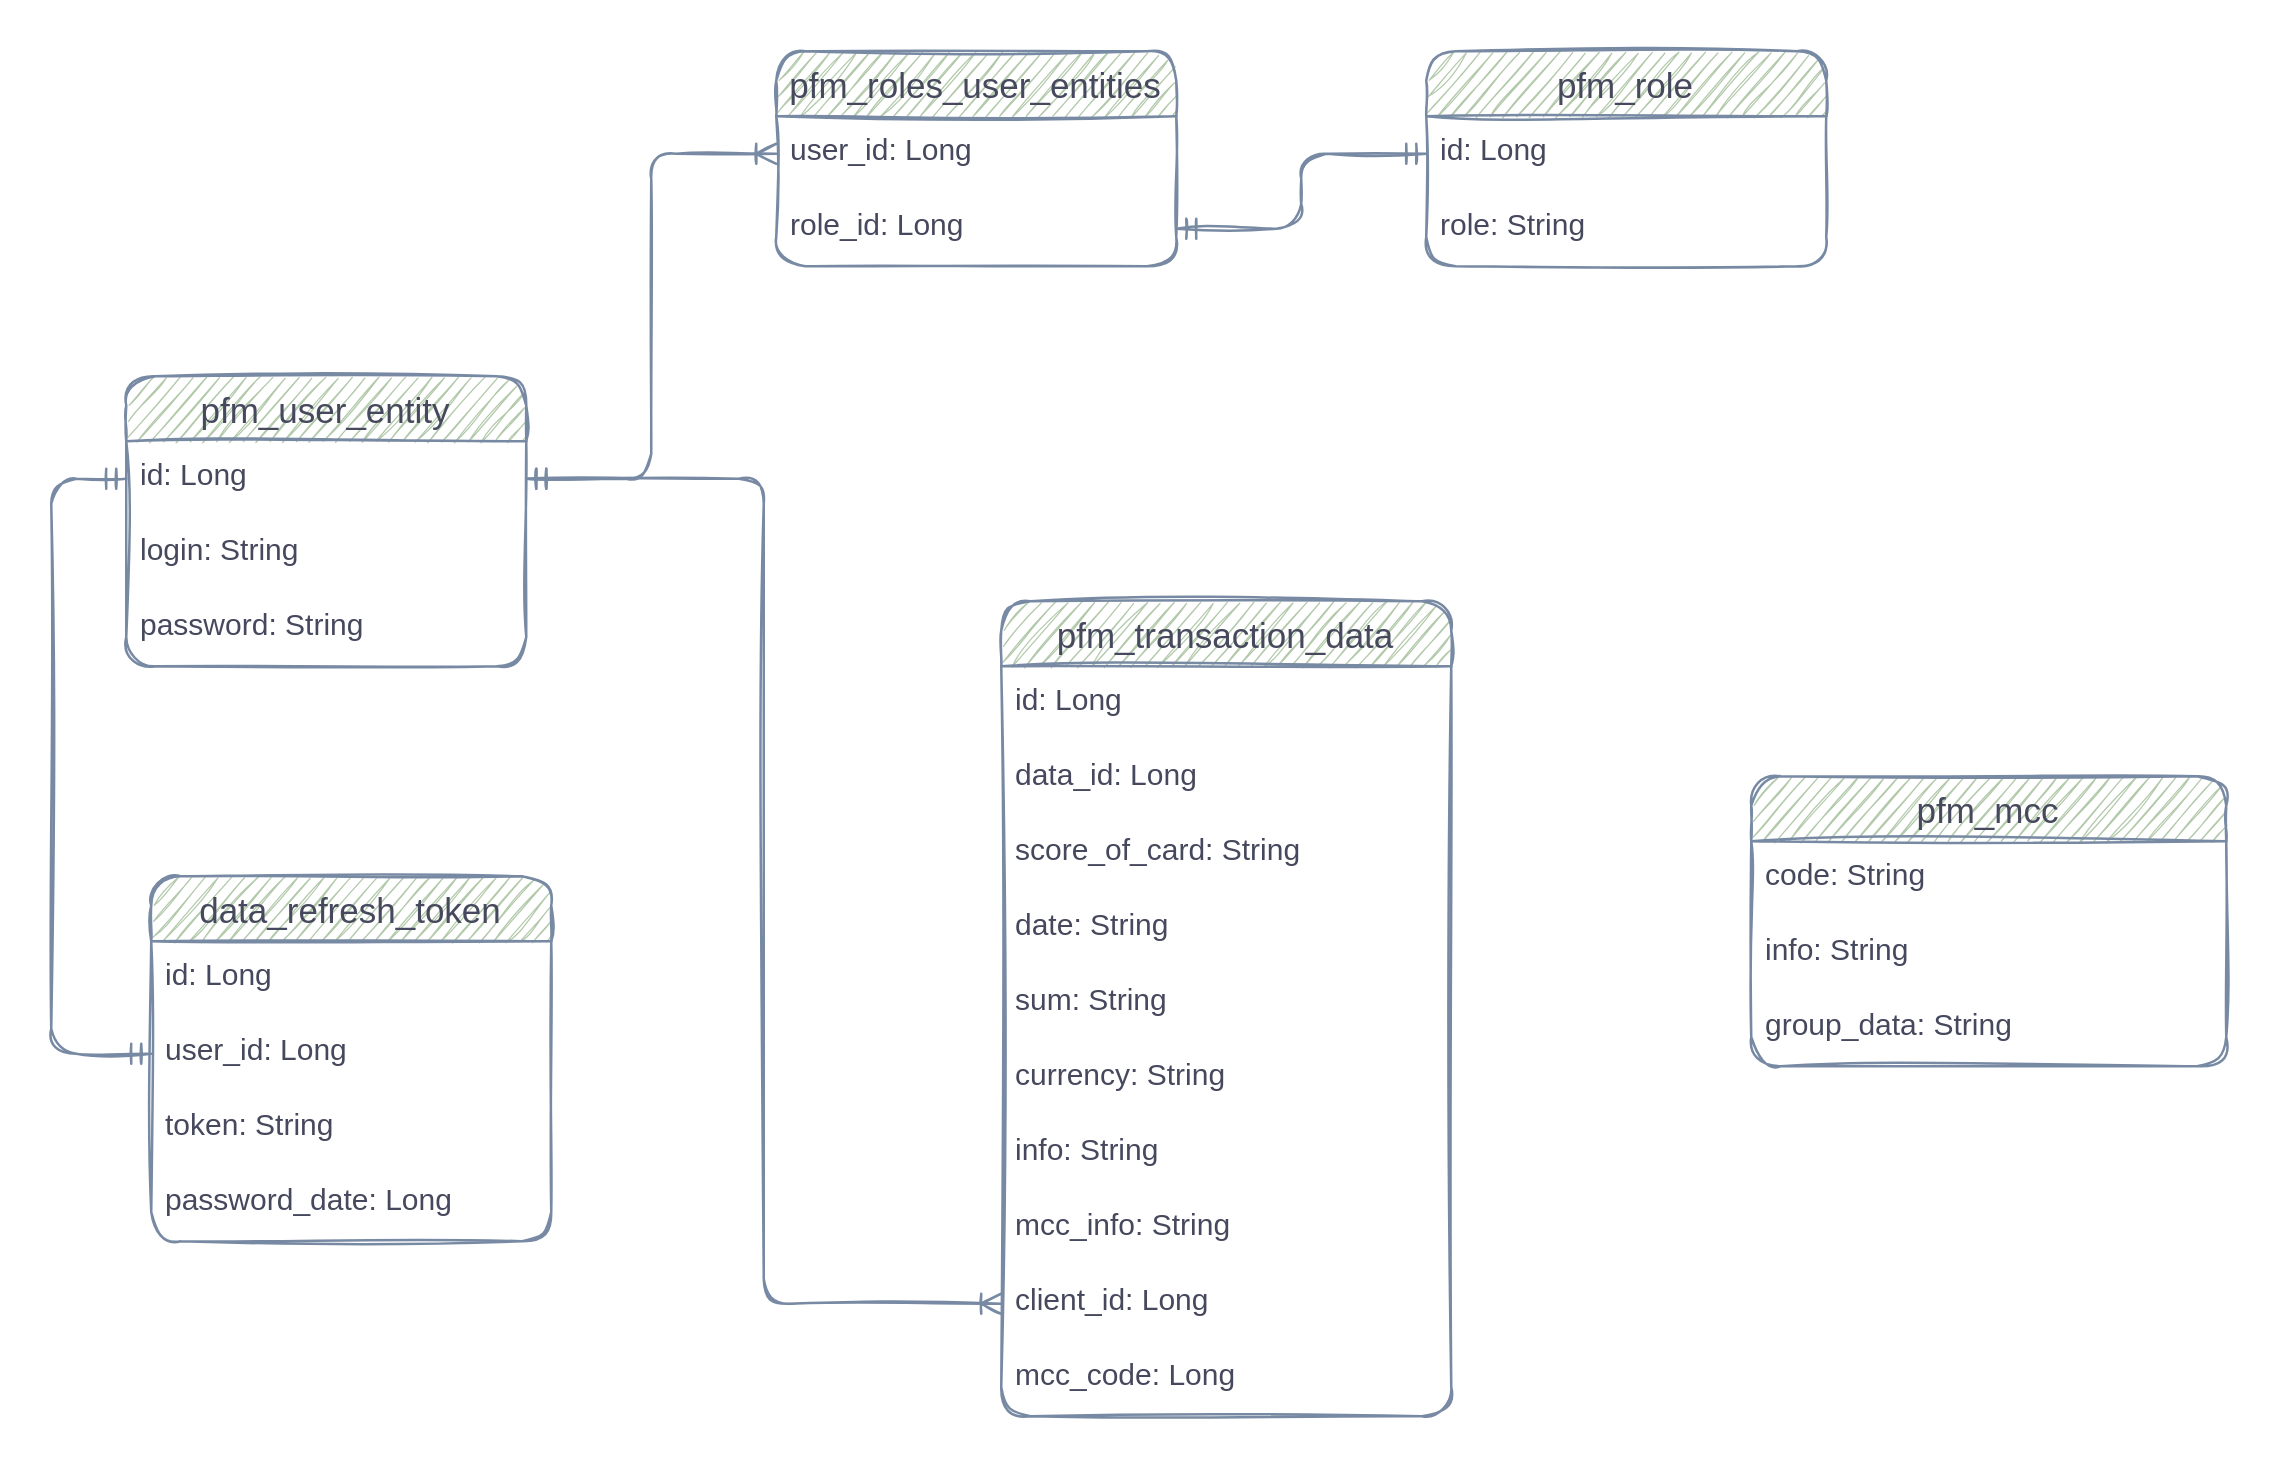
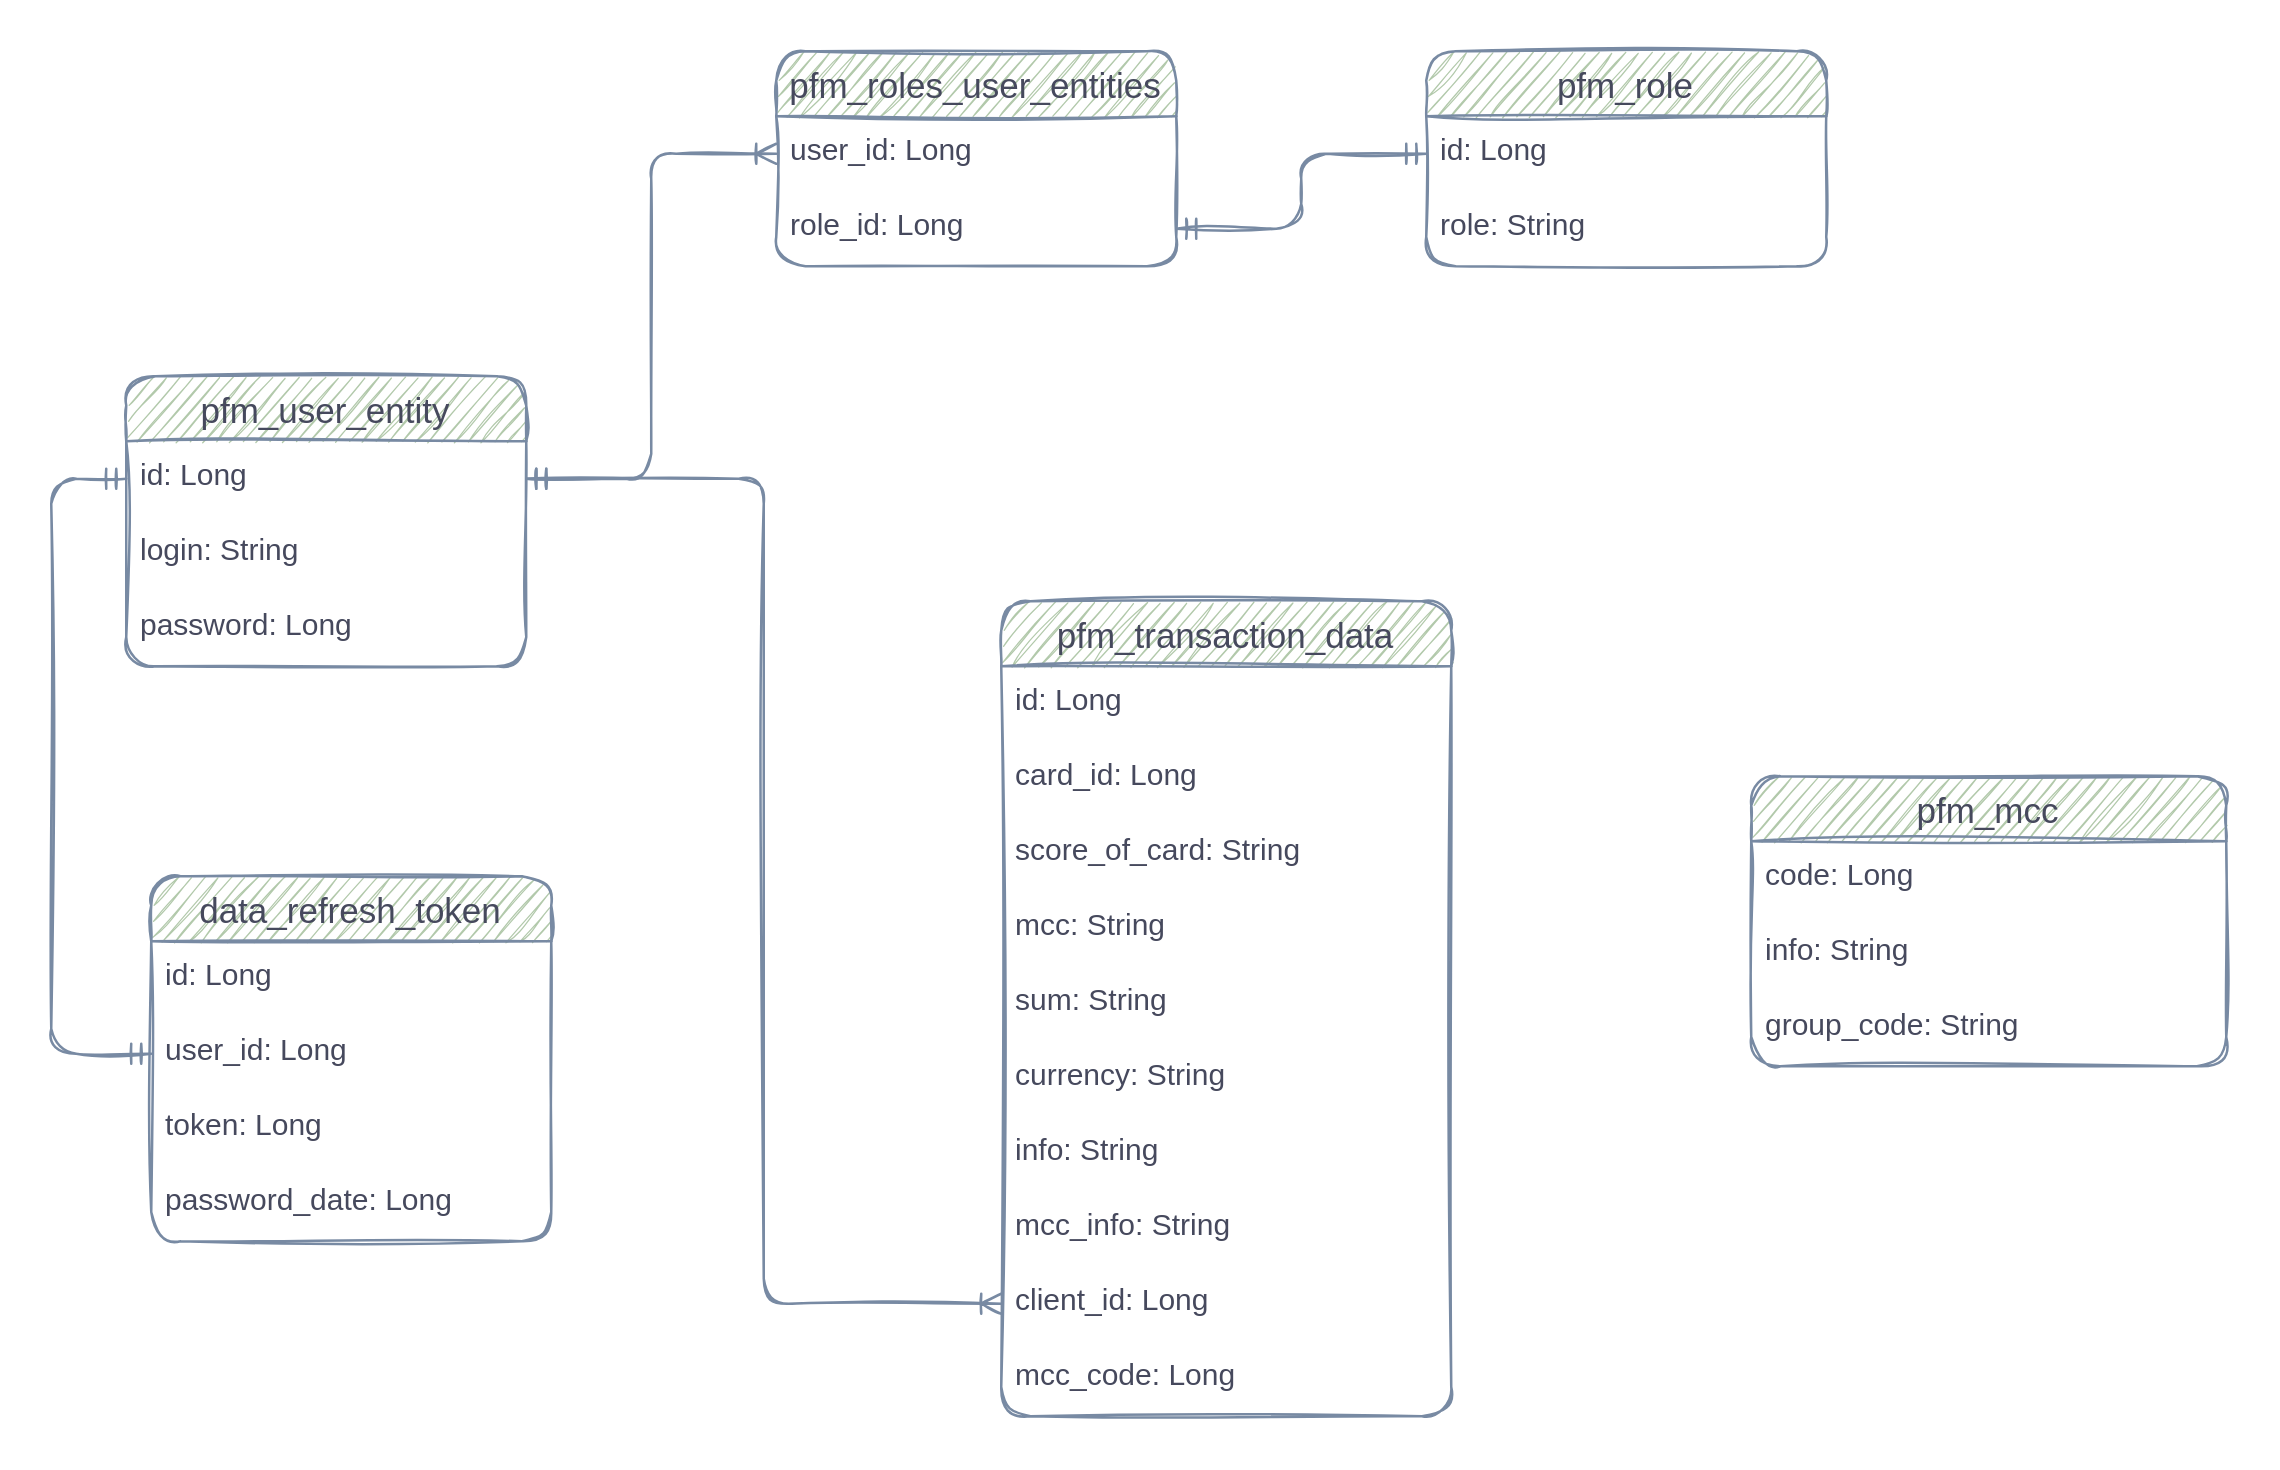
node "password: String": label "password: String" -> "password: Long"
node "data_id: Long": label "data_id: Long" -> "card_id: Long"
node "code: String": label "code: String" -> "code: Long"
node "date: String": label "date: String" -> "mcc: String"
node "group_data: String": label "group_data: String" -> "group_code: String"
node "token: String": label "token: String" -> "token: Long"
